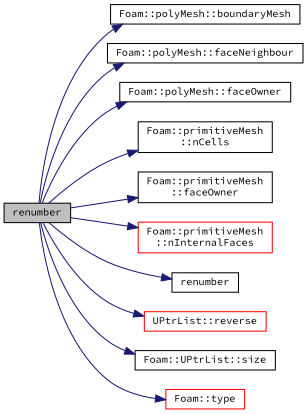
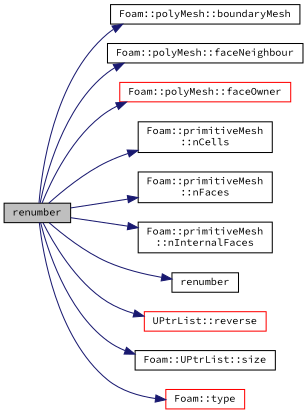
node "Foam::polyMesh::faceOwner": color black -> red
node "Foam::primitiveMesh ::faceOwner": label "Foam::primitiveMesh ::faceOwner" -> "Foam::primitiveMesh ::nFaces"
node "Foam::primitiveMesh ::nInternalFaces": color red -> black
